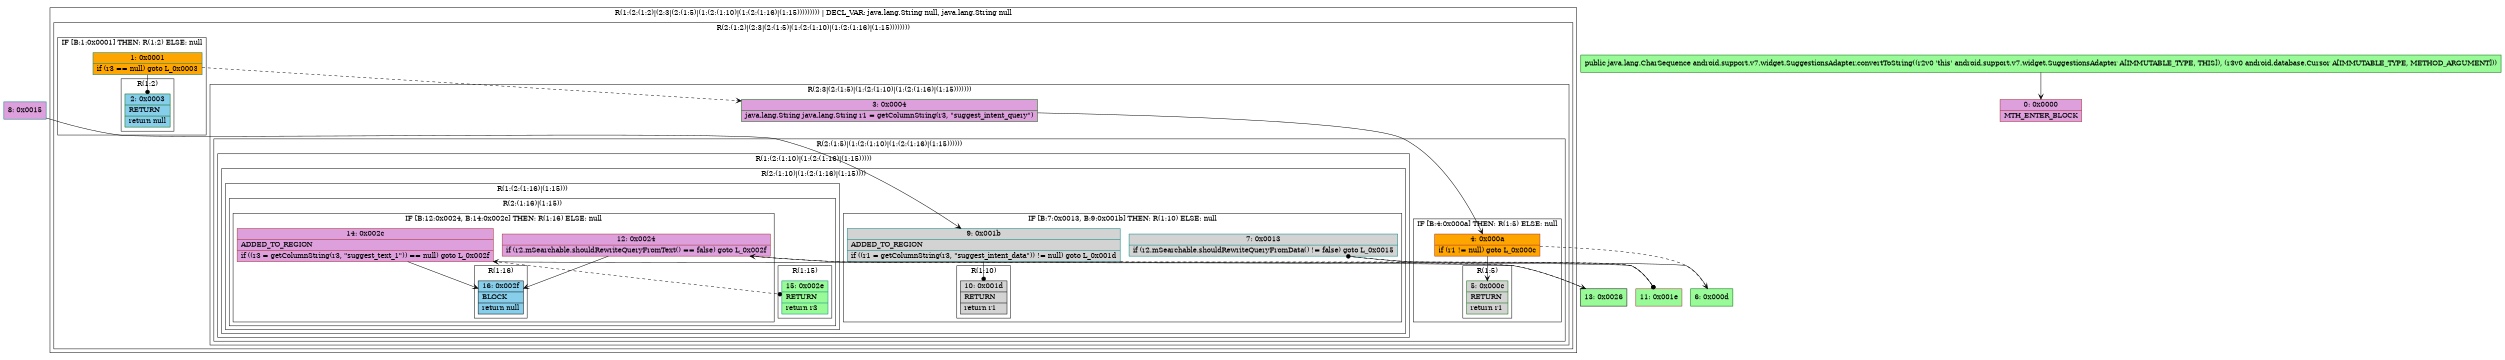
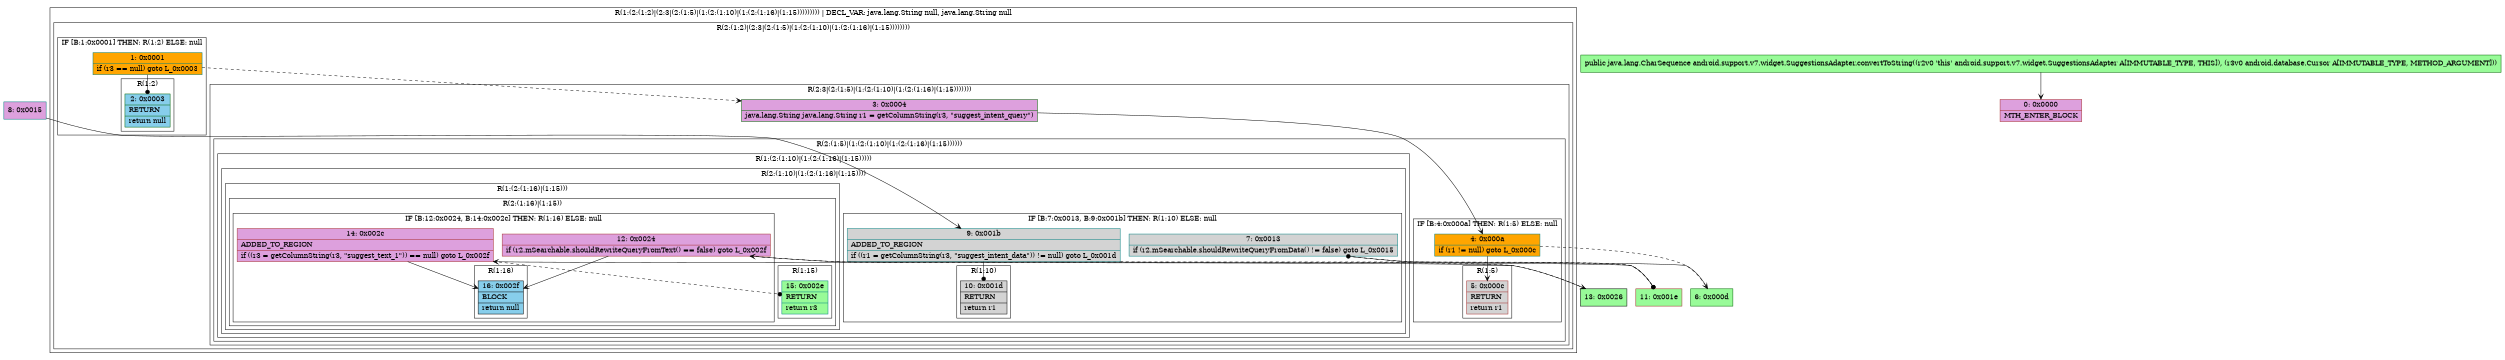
node "4: 0x000a": color brown -> teal
node "5: 0x000c": color darkgreen -> brown
